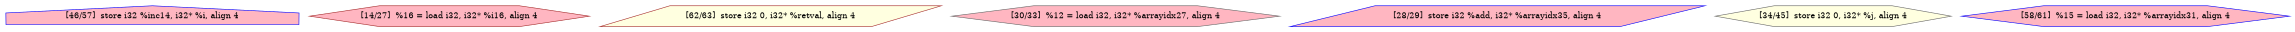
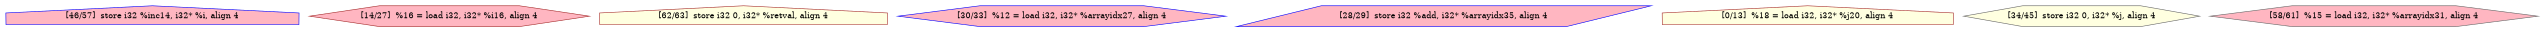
node "[62/63]  store i32 0, i32* %retval, align 4": shape parallelogram -> house
node "[30/33]  %12 = load i32, i32* %arrayidx27, align 4": color gray40 -> blue
node "[0/13]  %18 = load i32, i32* %j20, align 4": added
node "[58/61]  %15 = load i32, i32* %arrayidx31, align 4": color blue -> gray40
